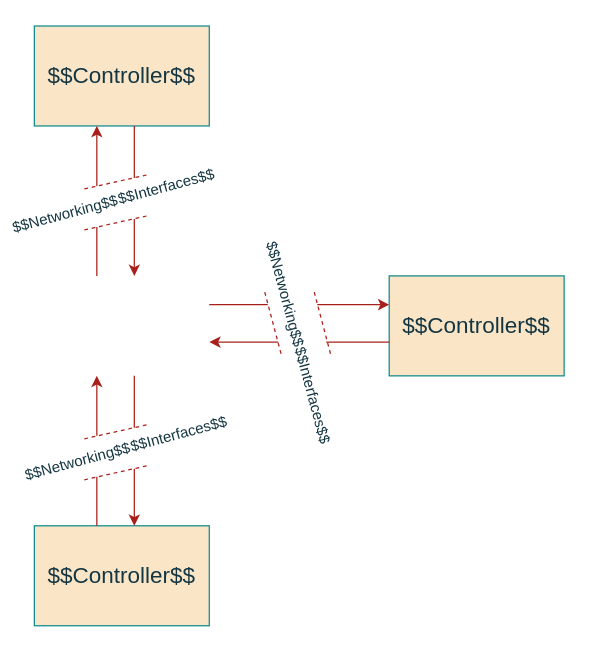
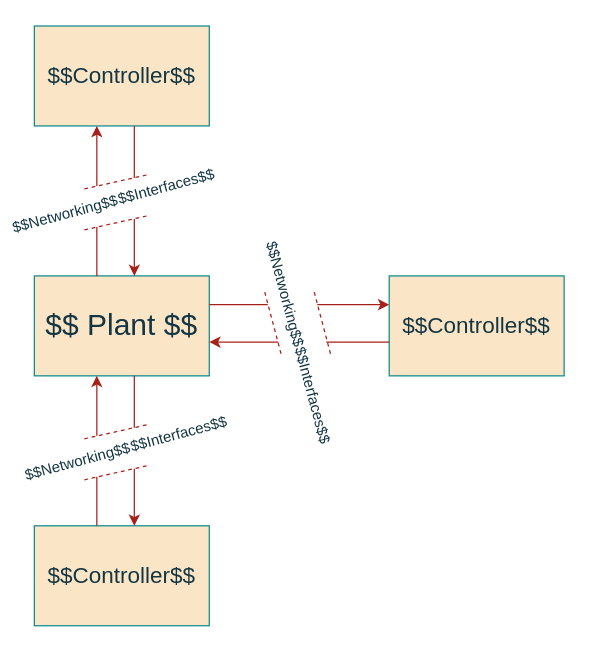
node "$$ Plant $$": added
